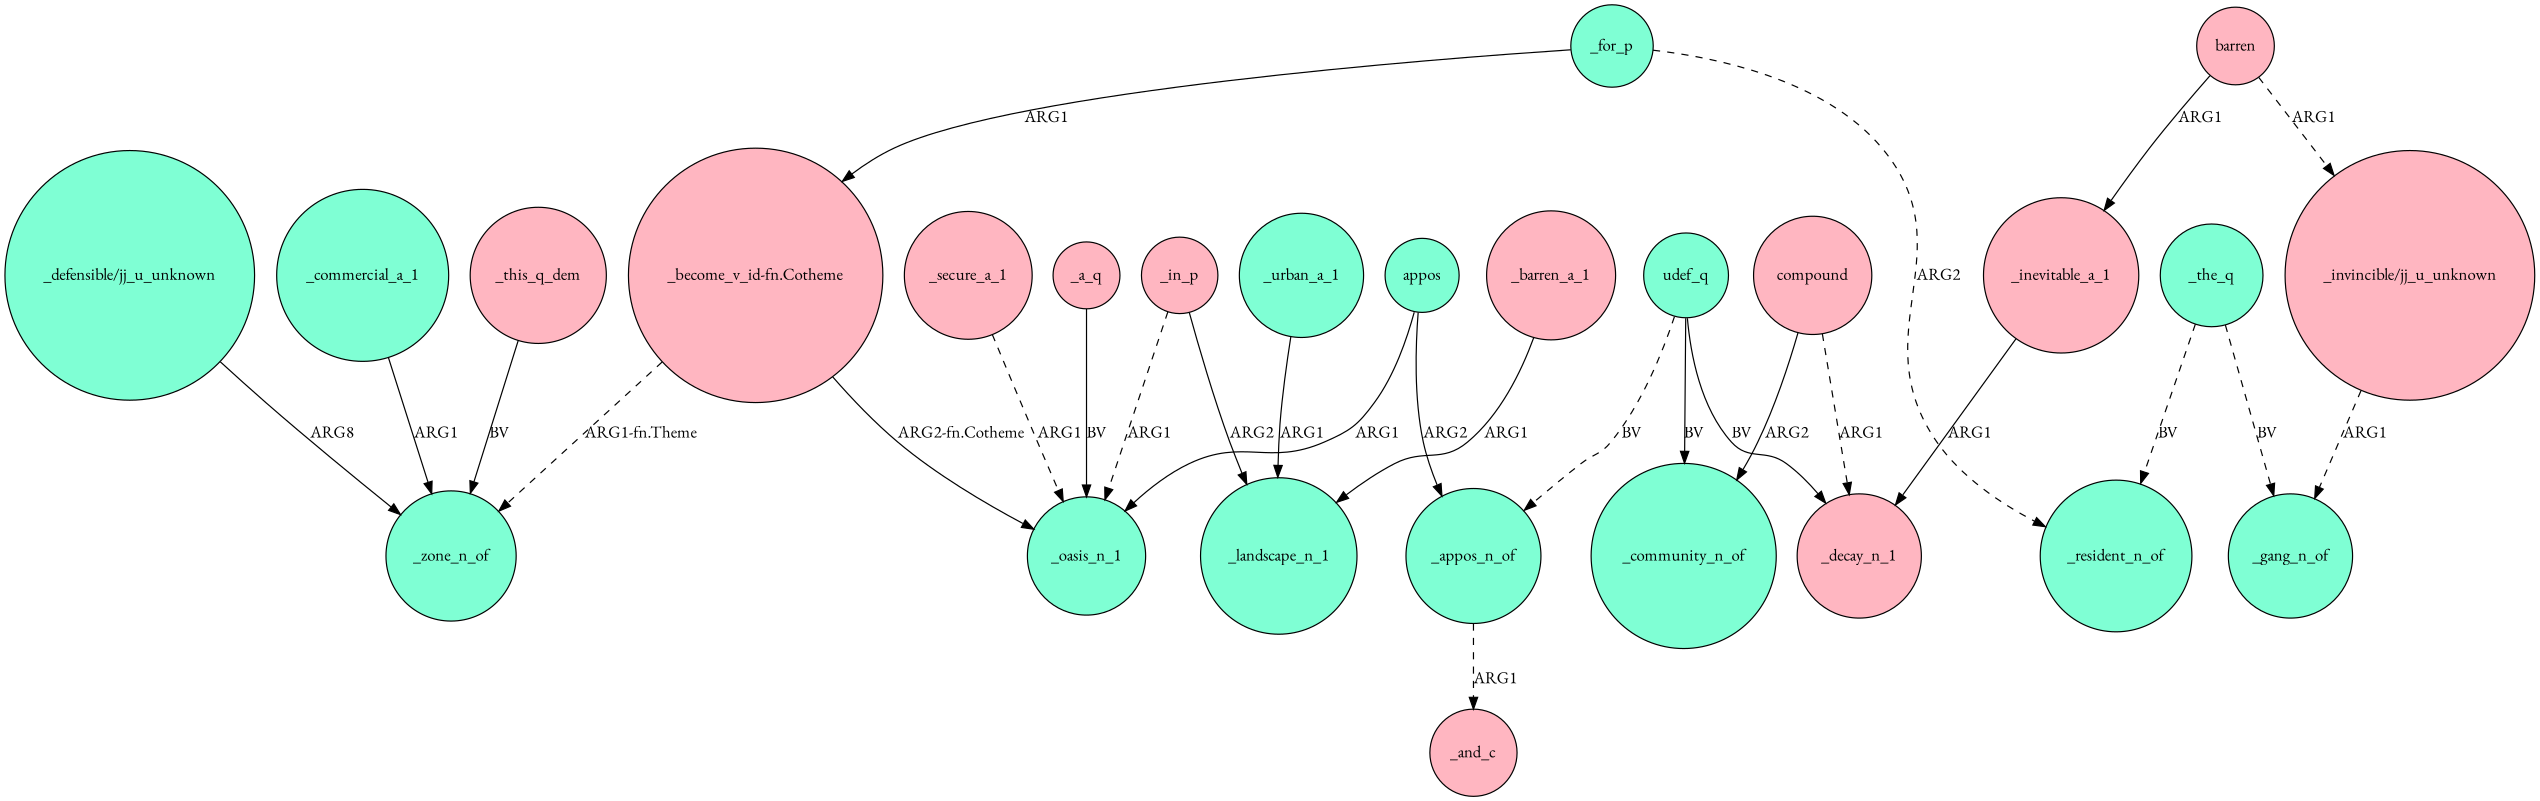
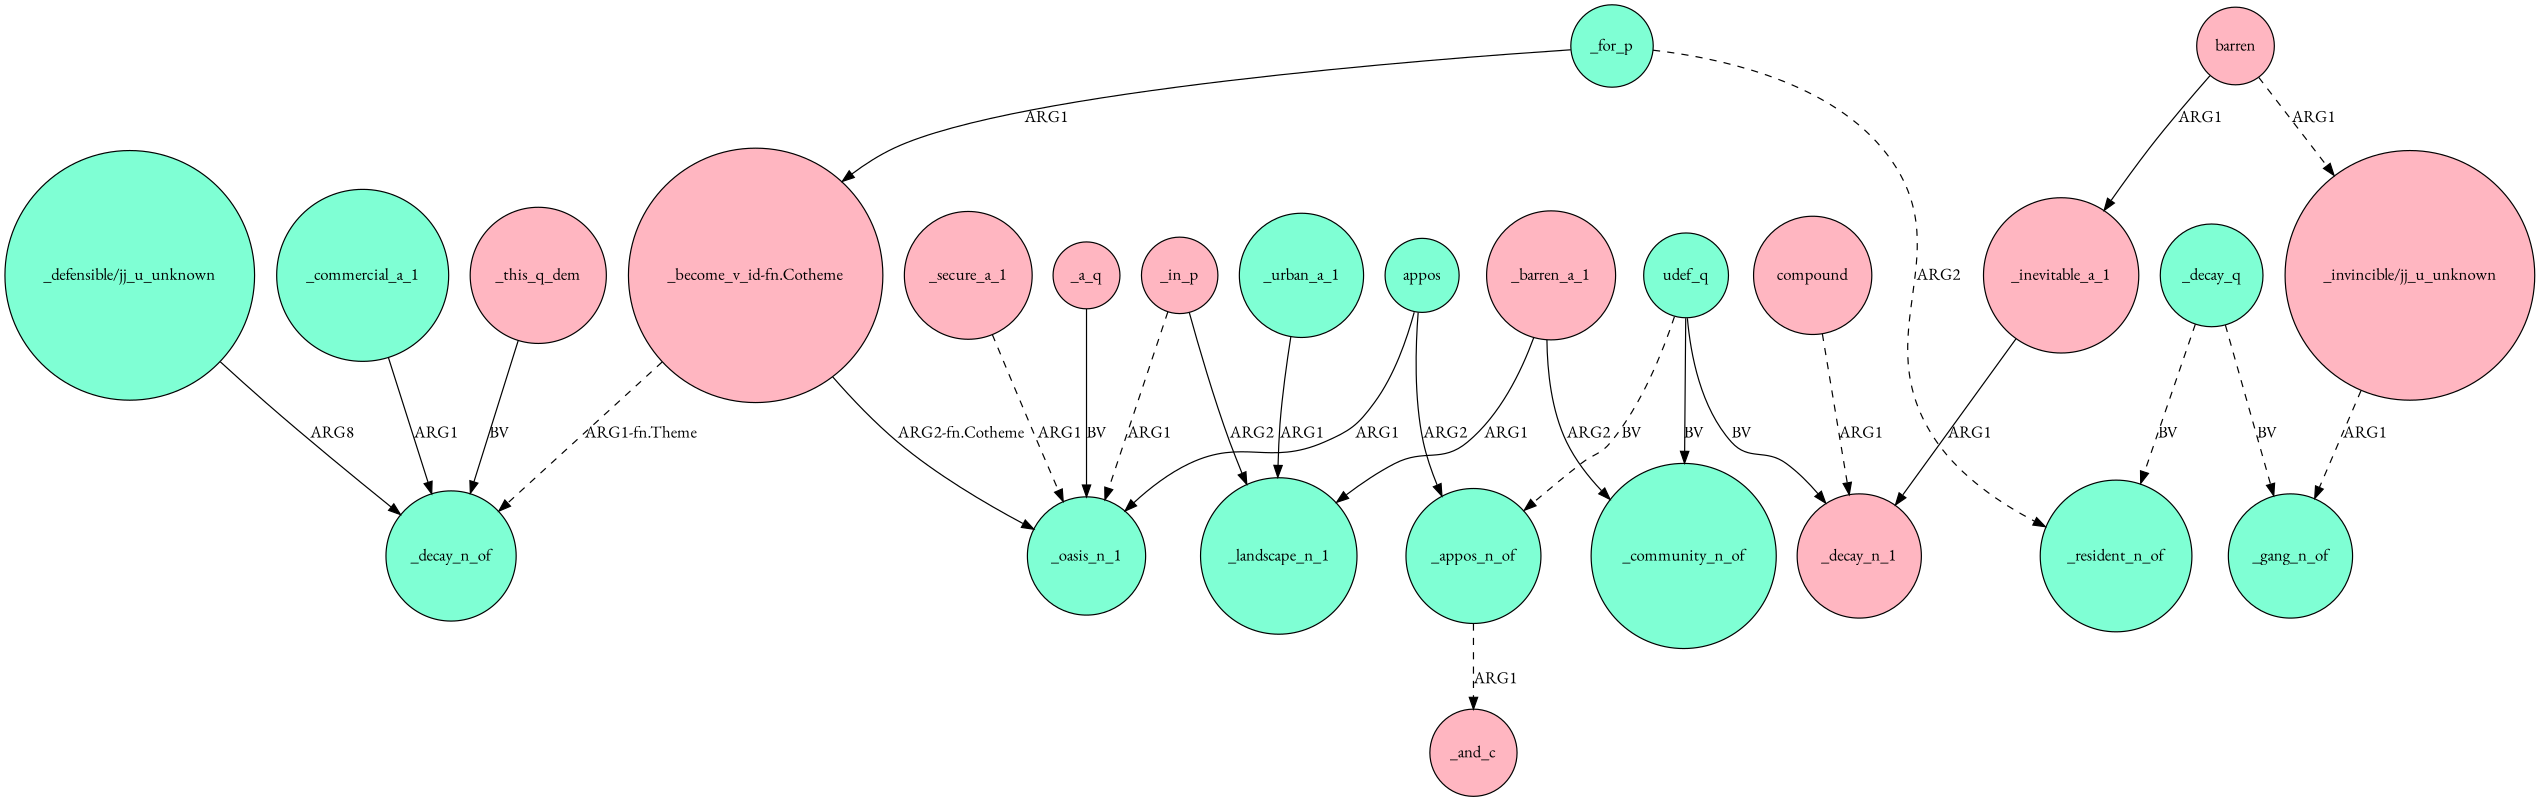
node "_the_q": label "_the_q" -> "_decay_q"
edge "compound" -> "_community_n_of": now "_barren_a_1" -> "_community_n_of"
node "_zone_n_of": label "_zone_n_of" -> "_decay_n_of"
